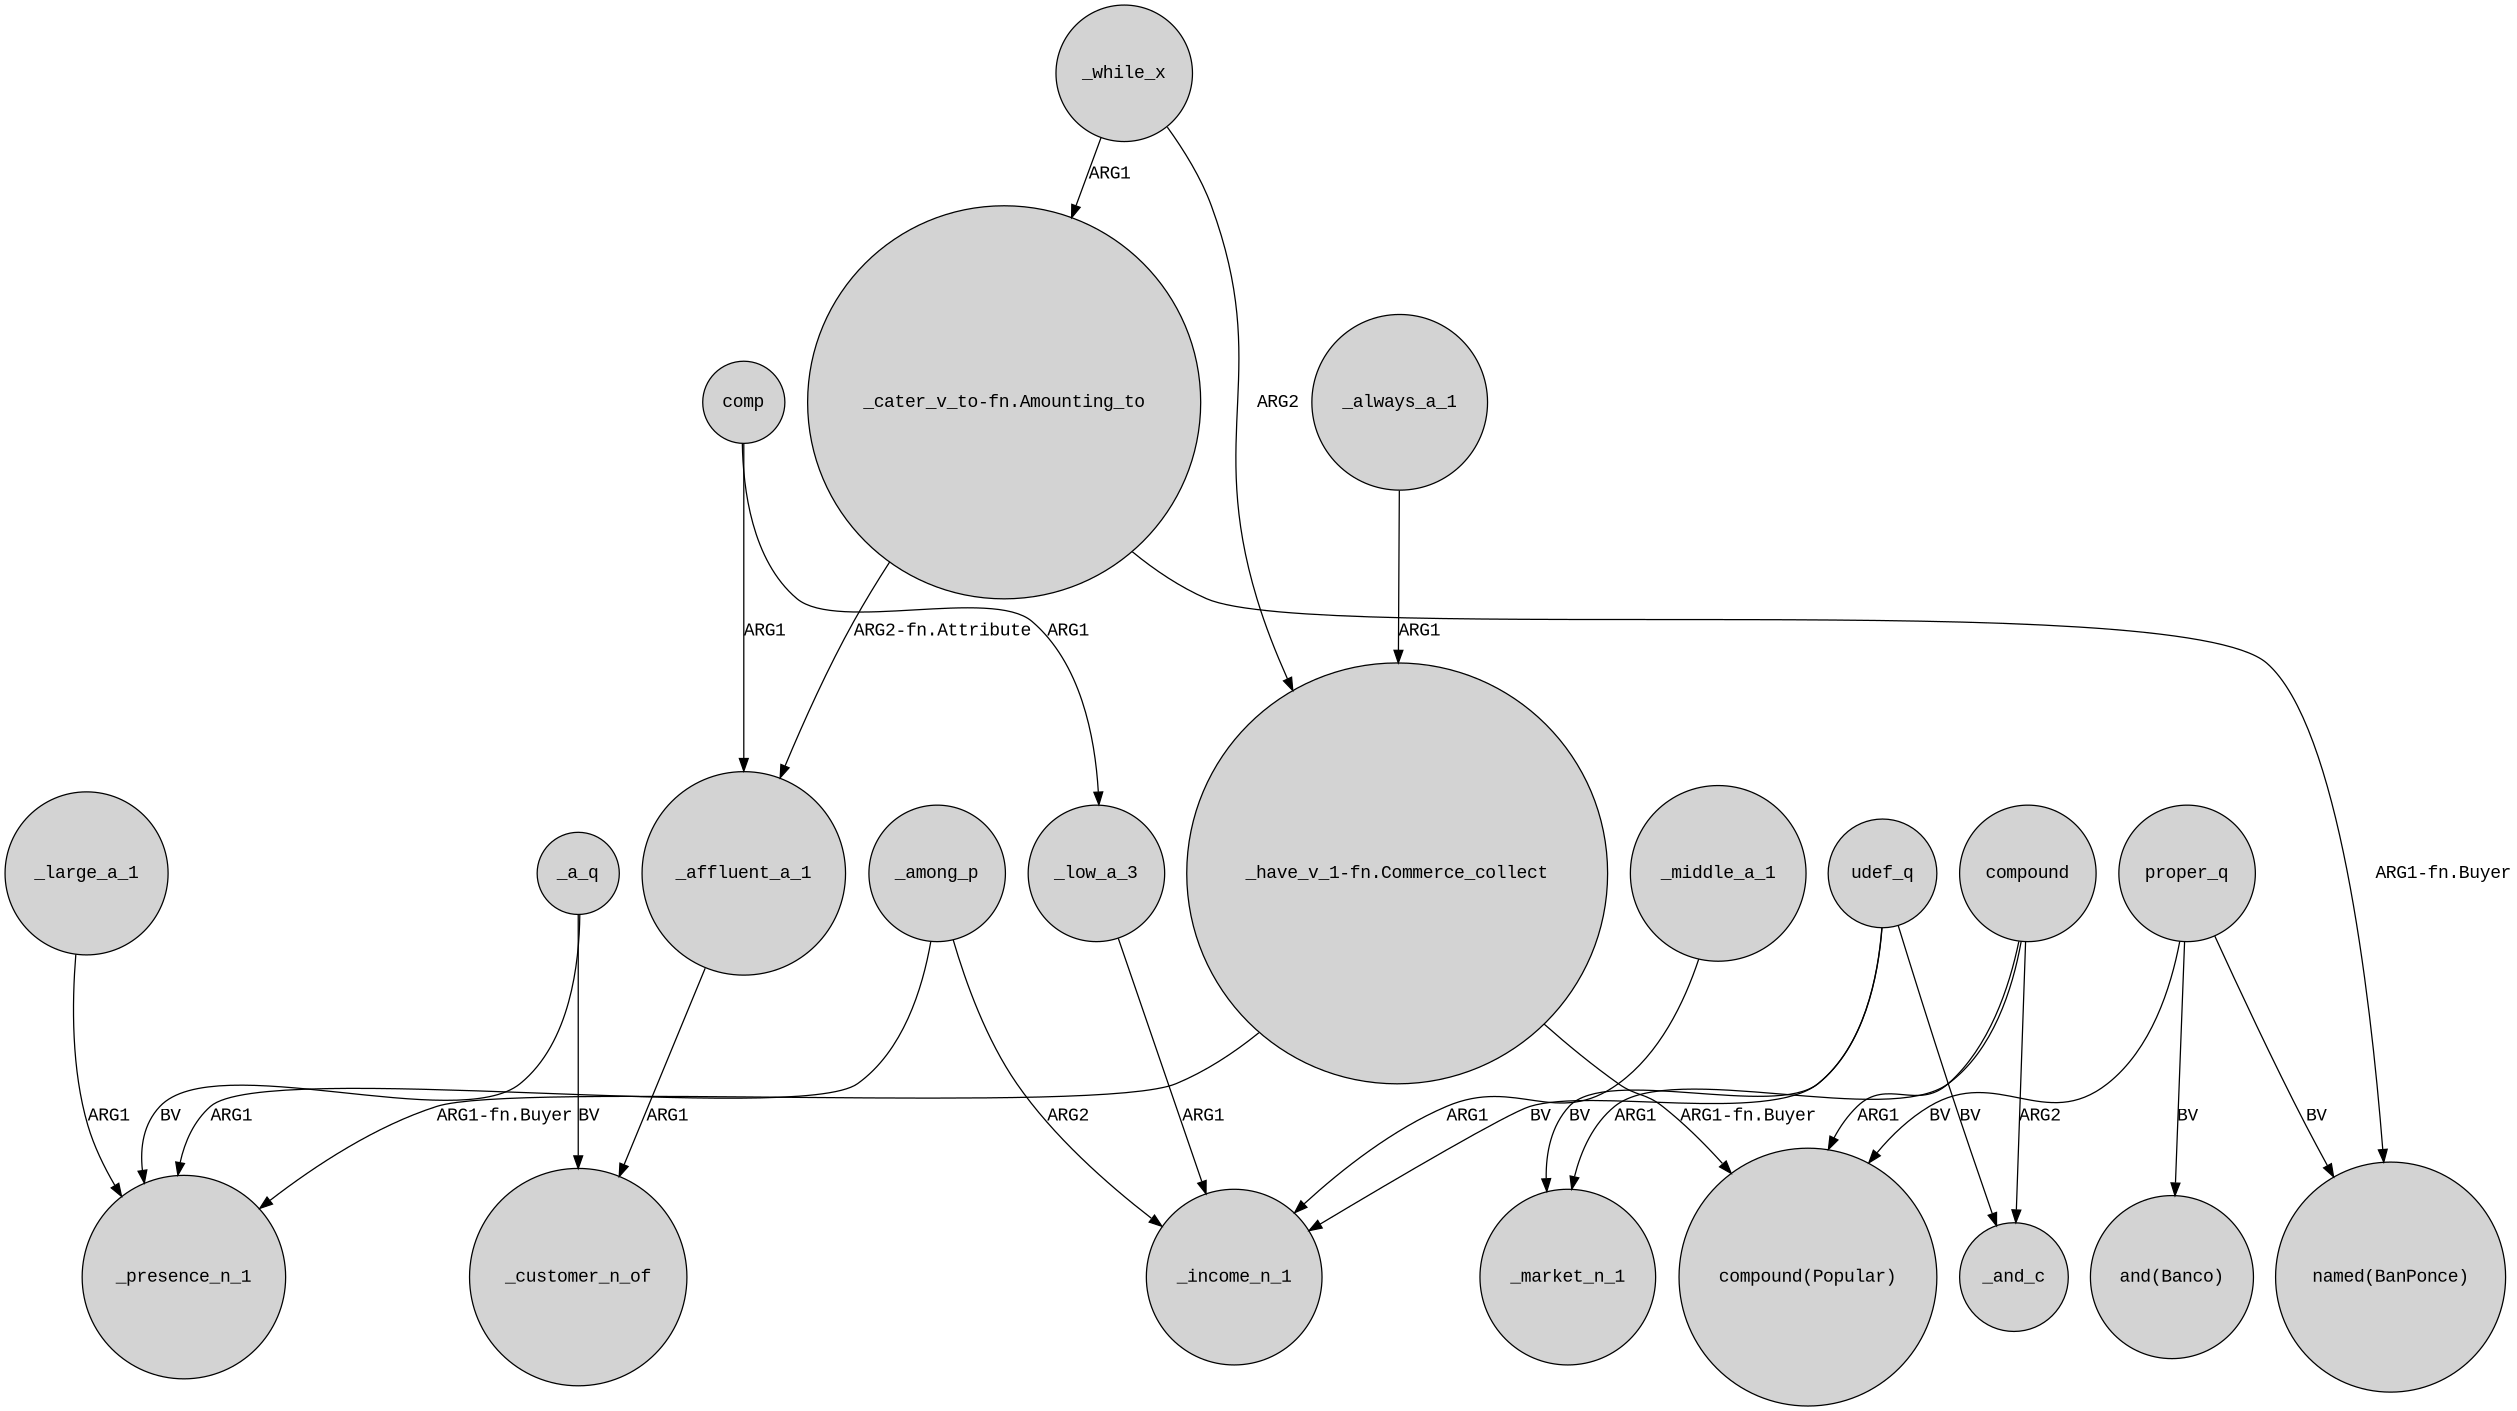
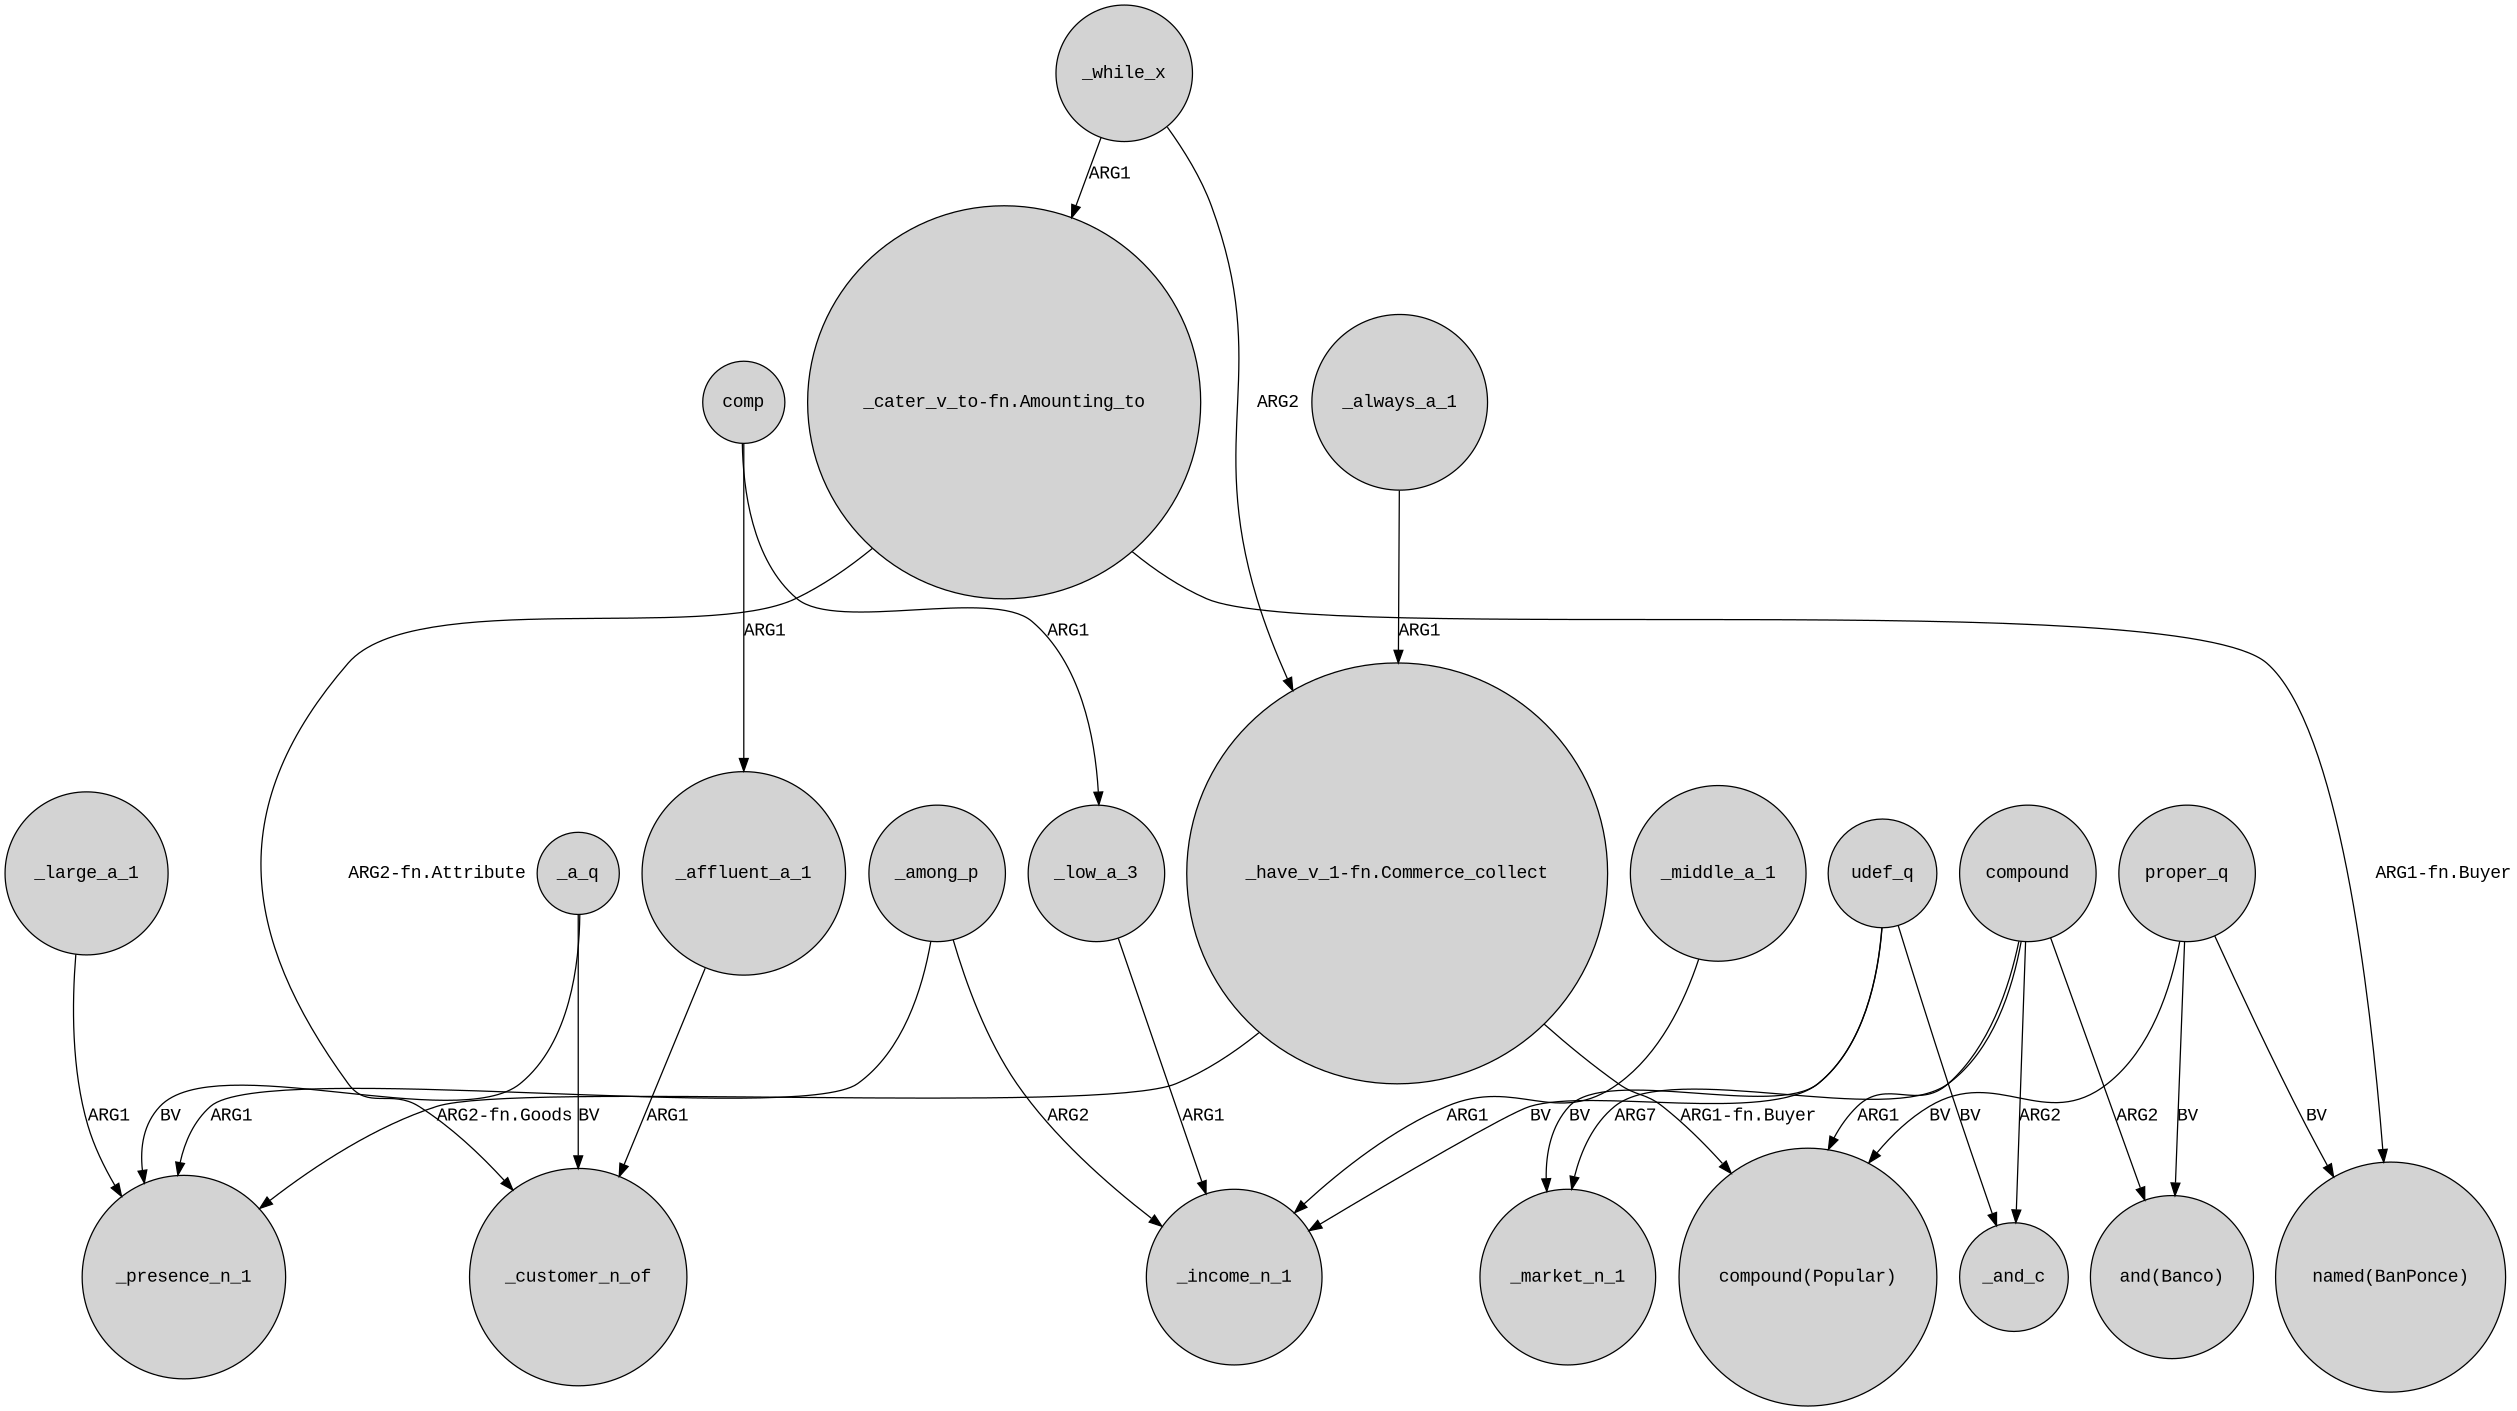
edge "_cater_v_to-fn.Amounting_to" -> "_affluent_a_1": now "_cater_v_to-fn.Amounting_to" -> "_customer_n_of"
edge "compound" -> "and(Banco)": added, label "ARG2"
edge "_have_v_1-fn.Commerce_collect" -> "_presence_n_1": label "ARG1-fn.Buyer" -> "ARG2-fn.Goods"
edge "compound" -> "_market_n_1": label "ARG1" -> "ARG7"
